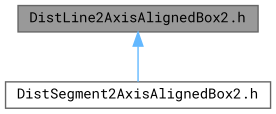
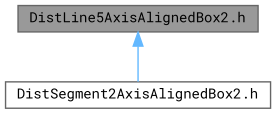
node "DistLine2AxisAlignedBox2.h": label "DistLine2AxisAlignedBox2.h" -> "DistLine5AxisAlignedBox2.h"
